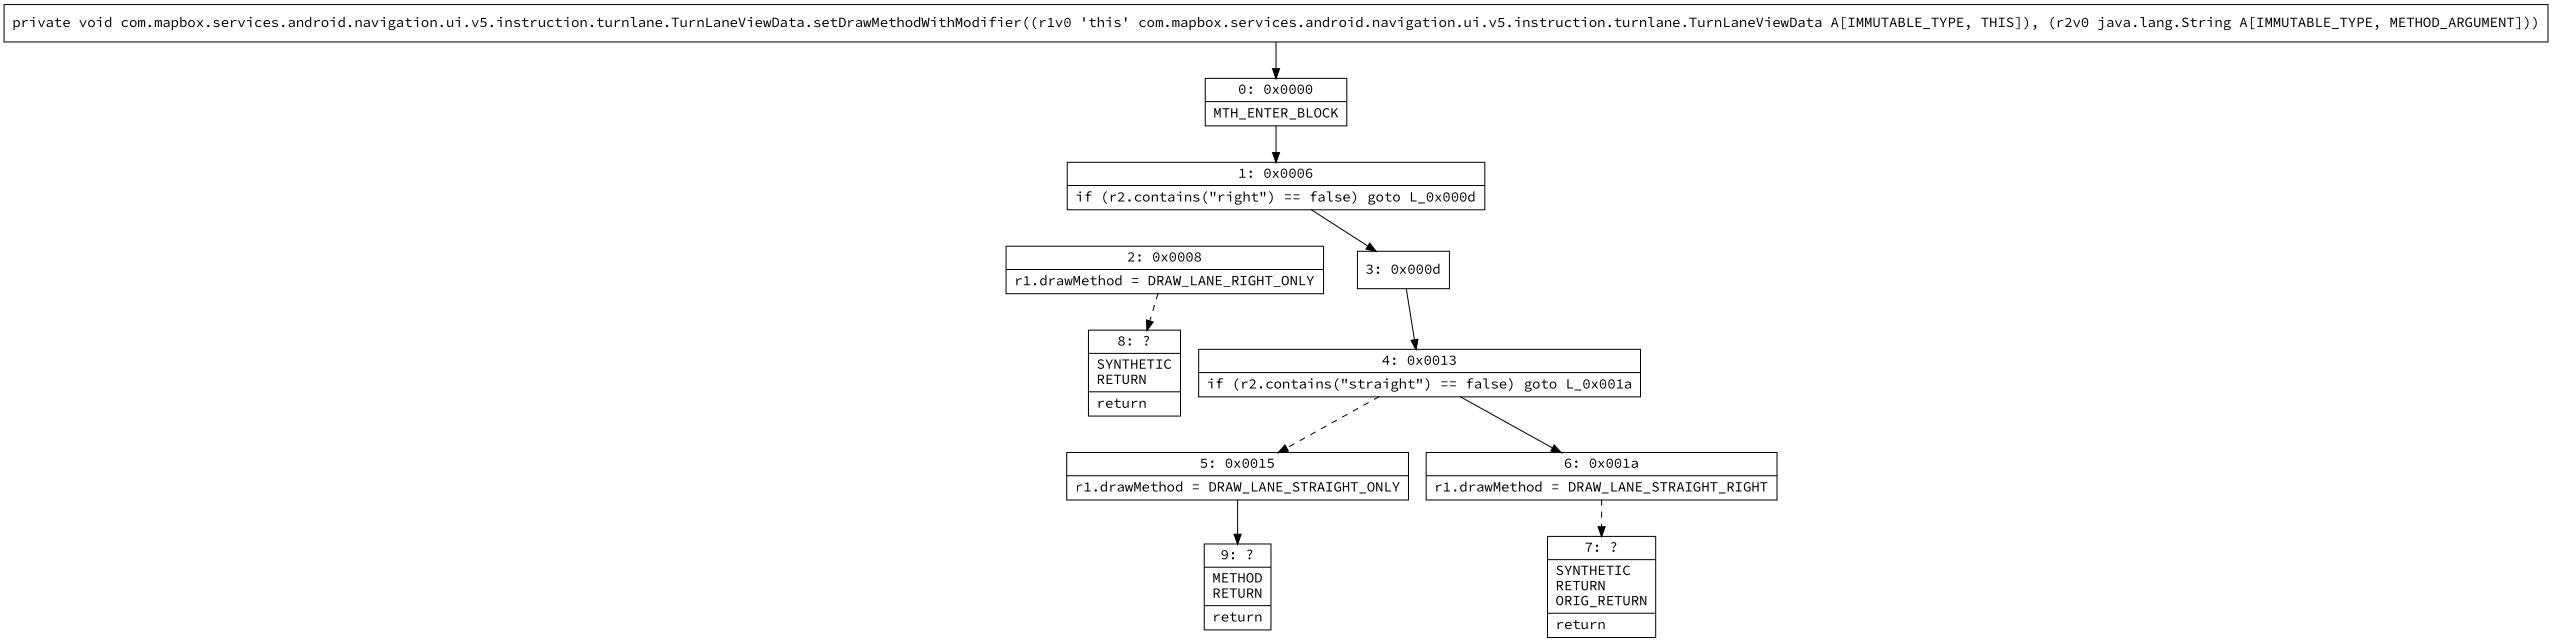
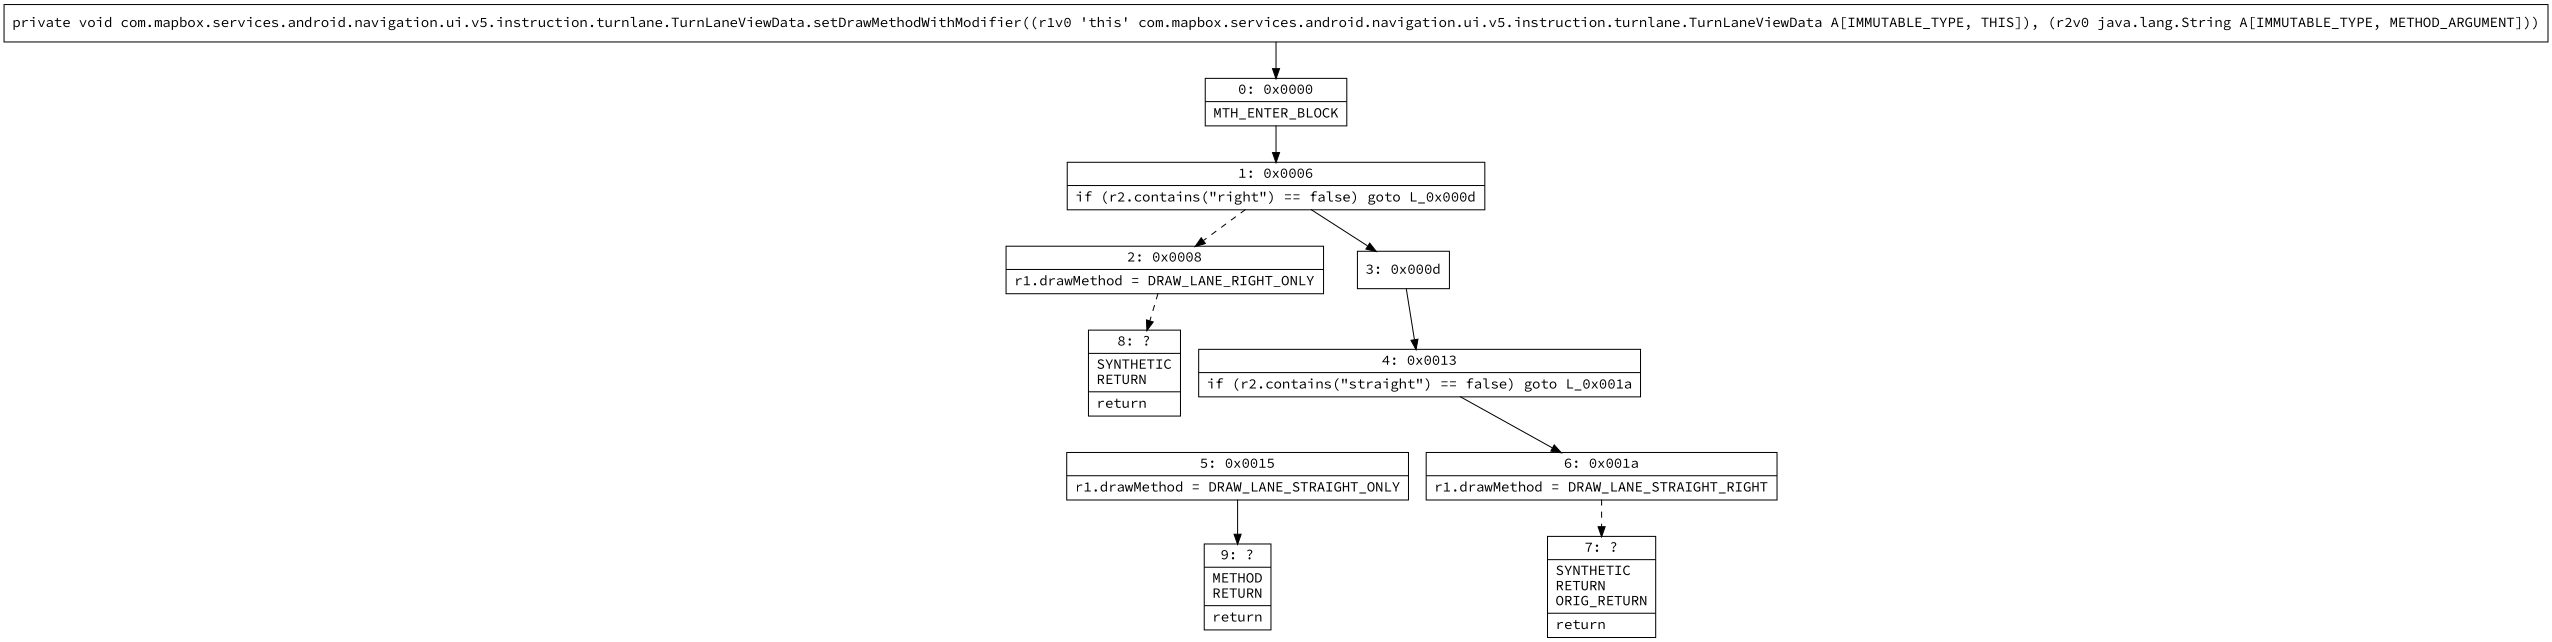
edge "1: 0x0006" -> "2: 0x0008": added
edge "4: 0x0013" -> "5: 0x0015": removed
